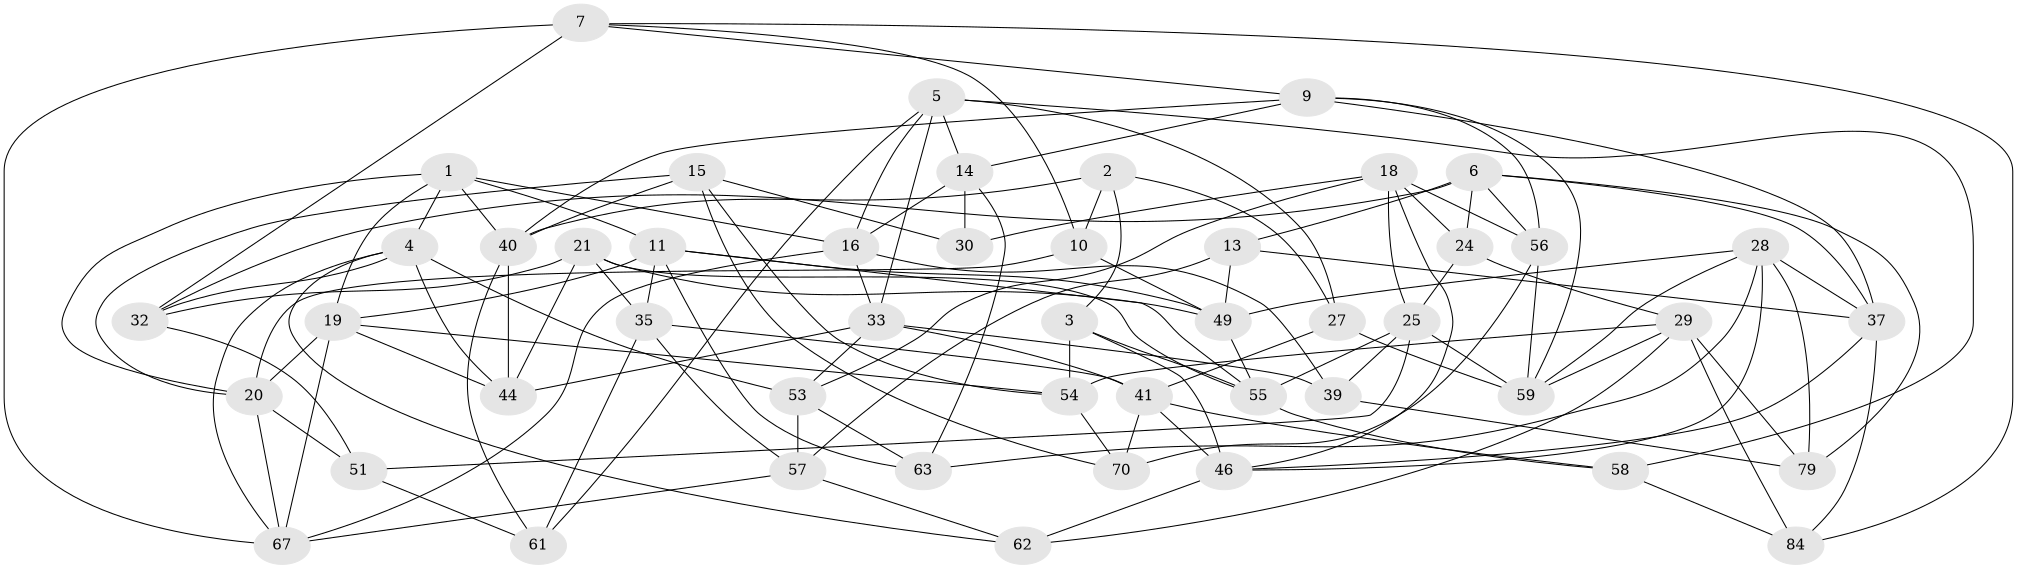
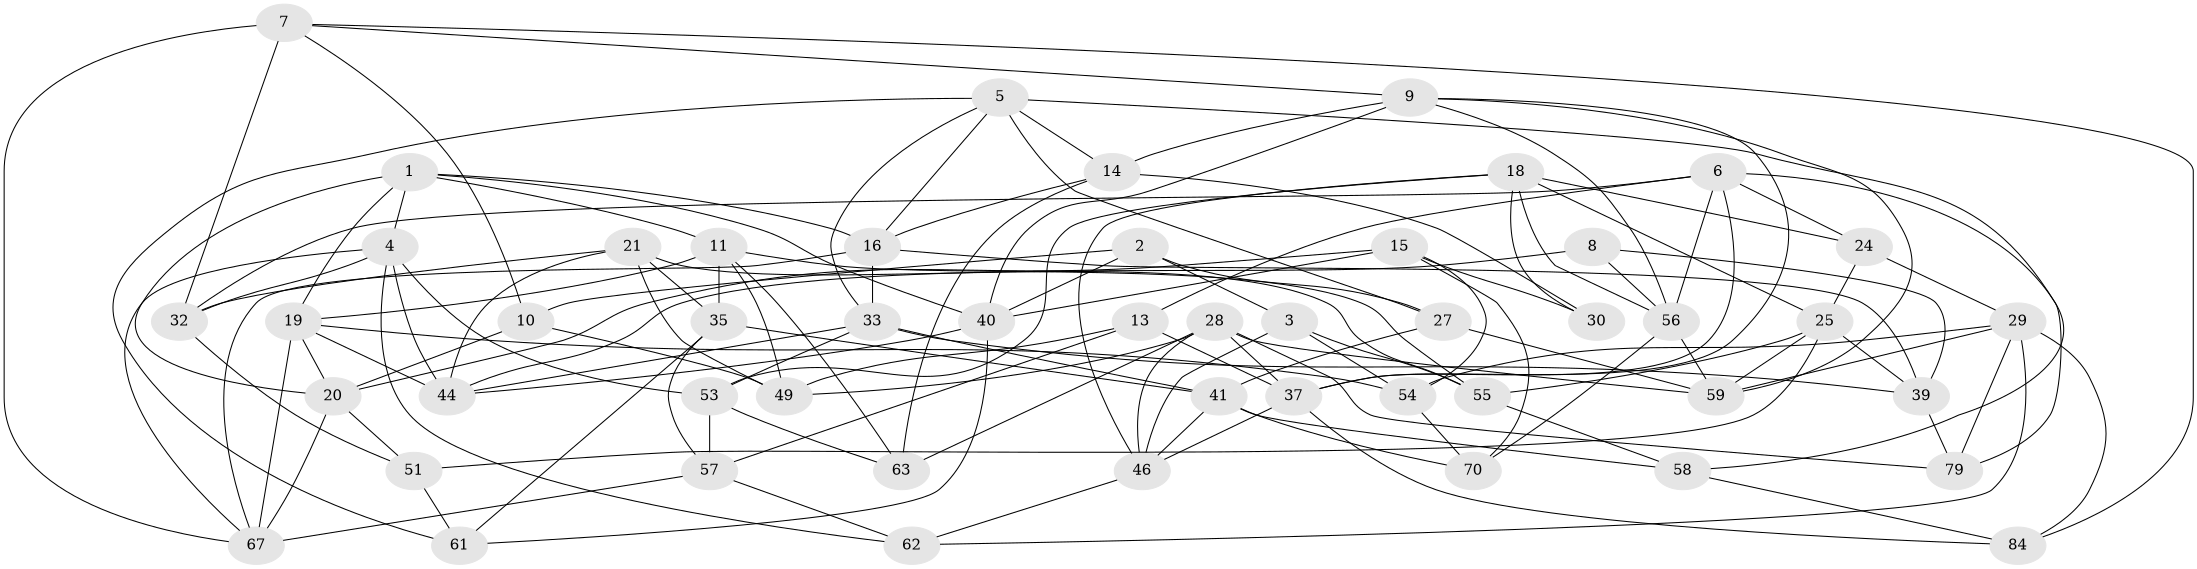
node "8": added
edge "49" -- "55": removed
